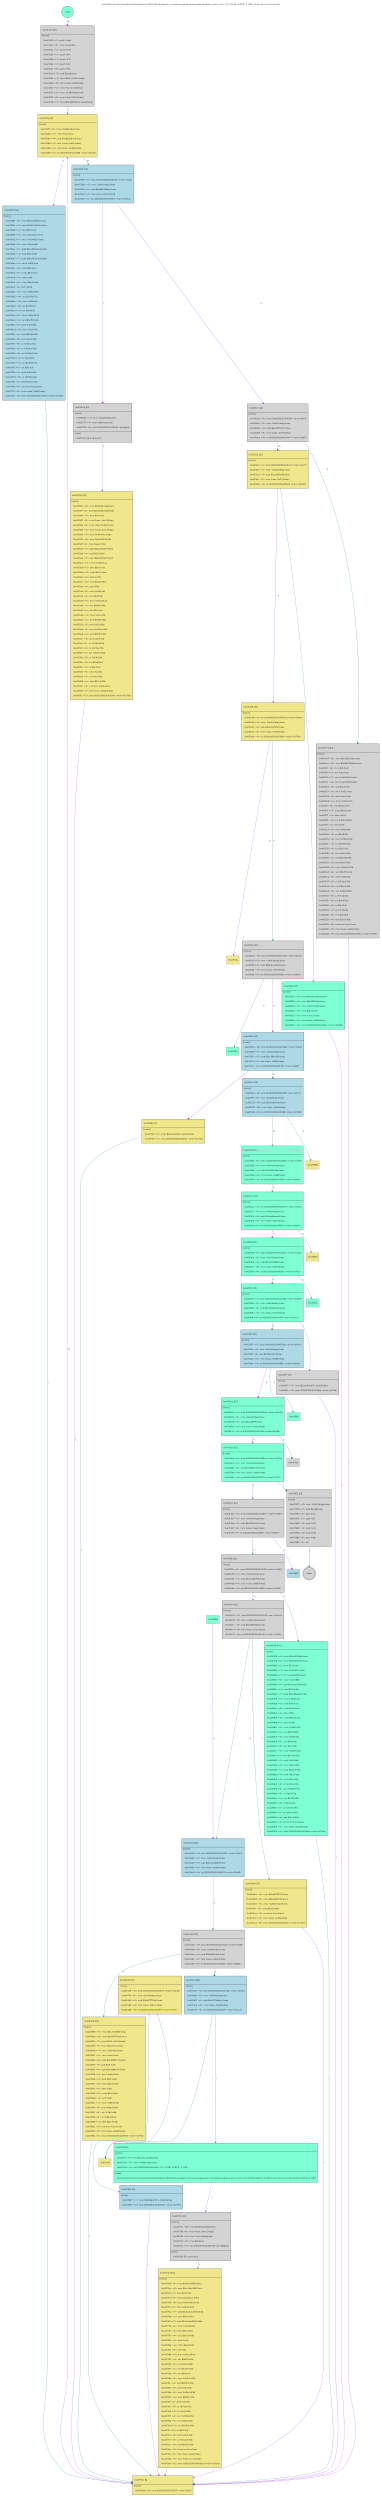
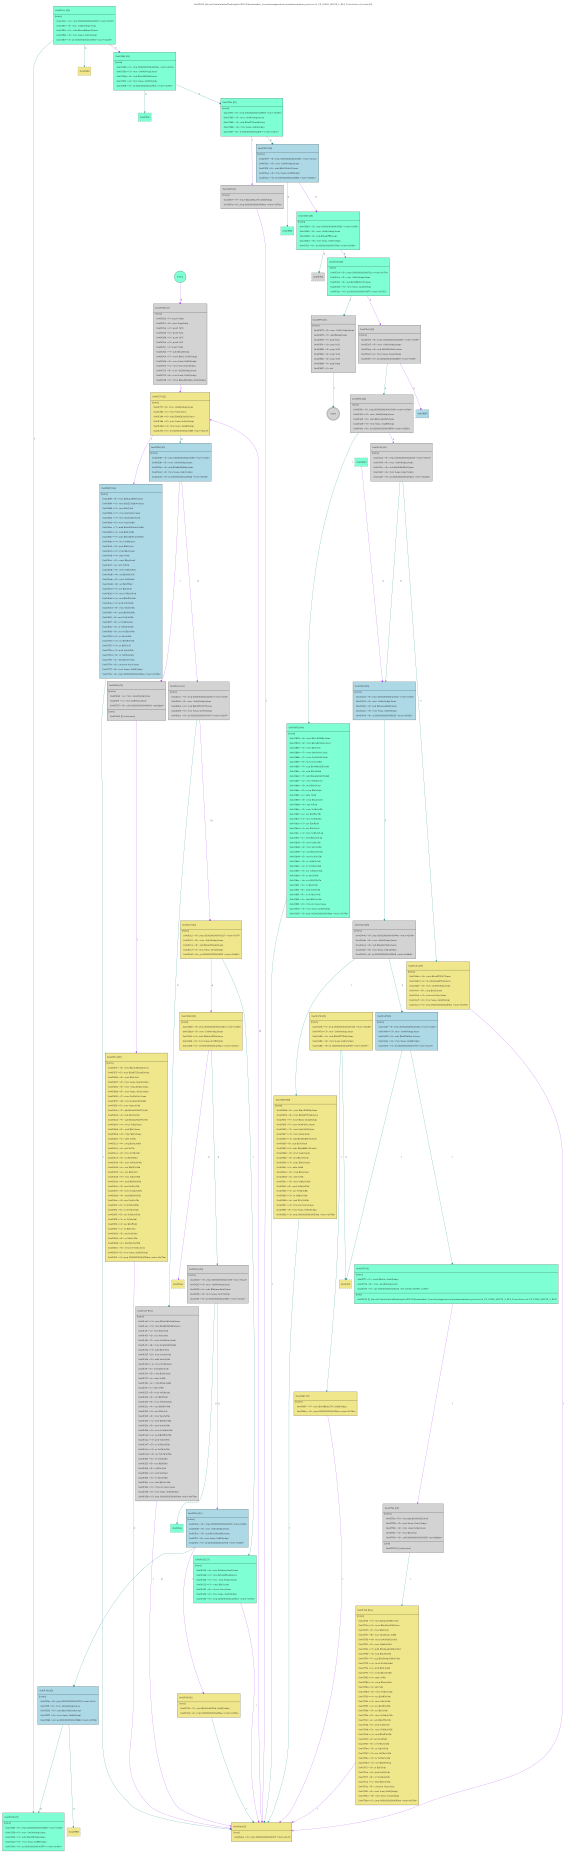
edge "0x401333 [25]" -> "0x40134c [25]": reversed
node "0x401967 [12]": fillcolor lightblue -> khaki
